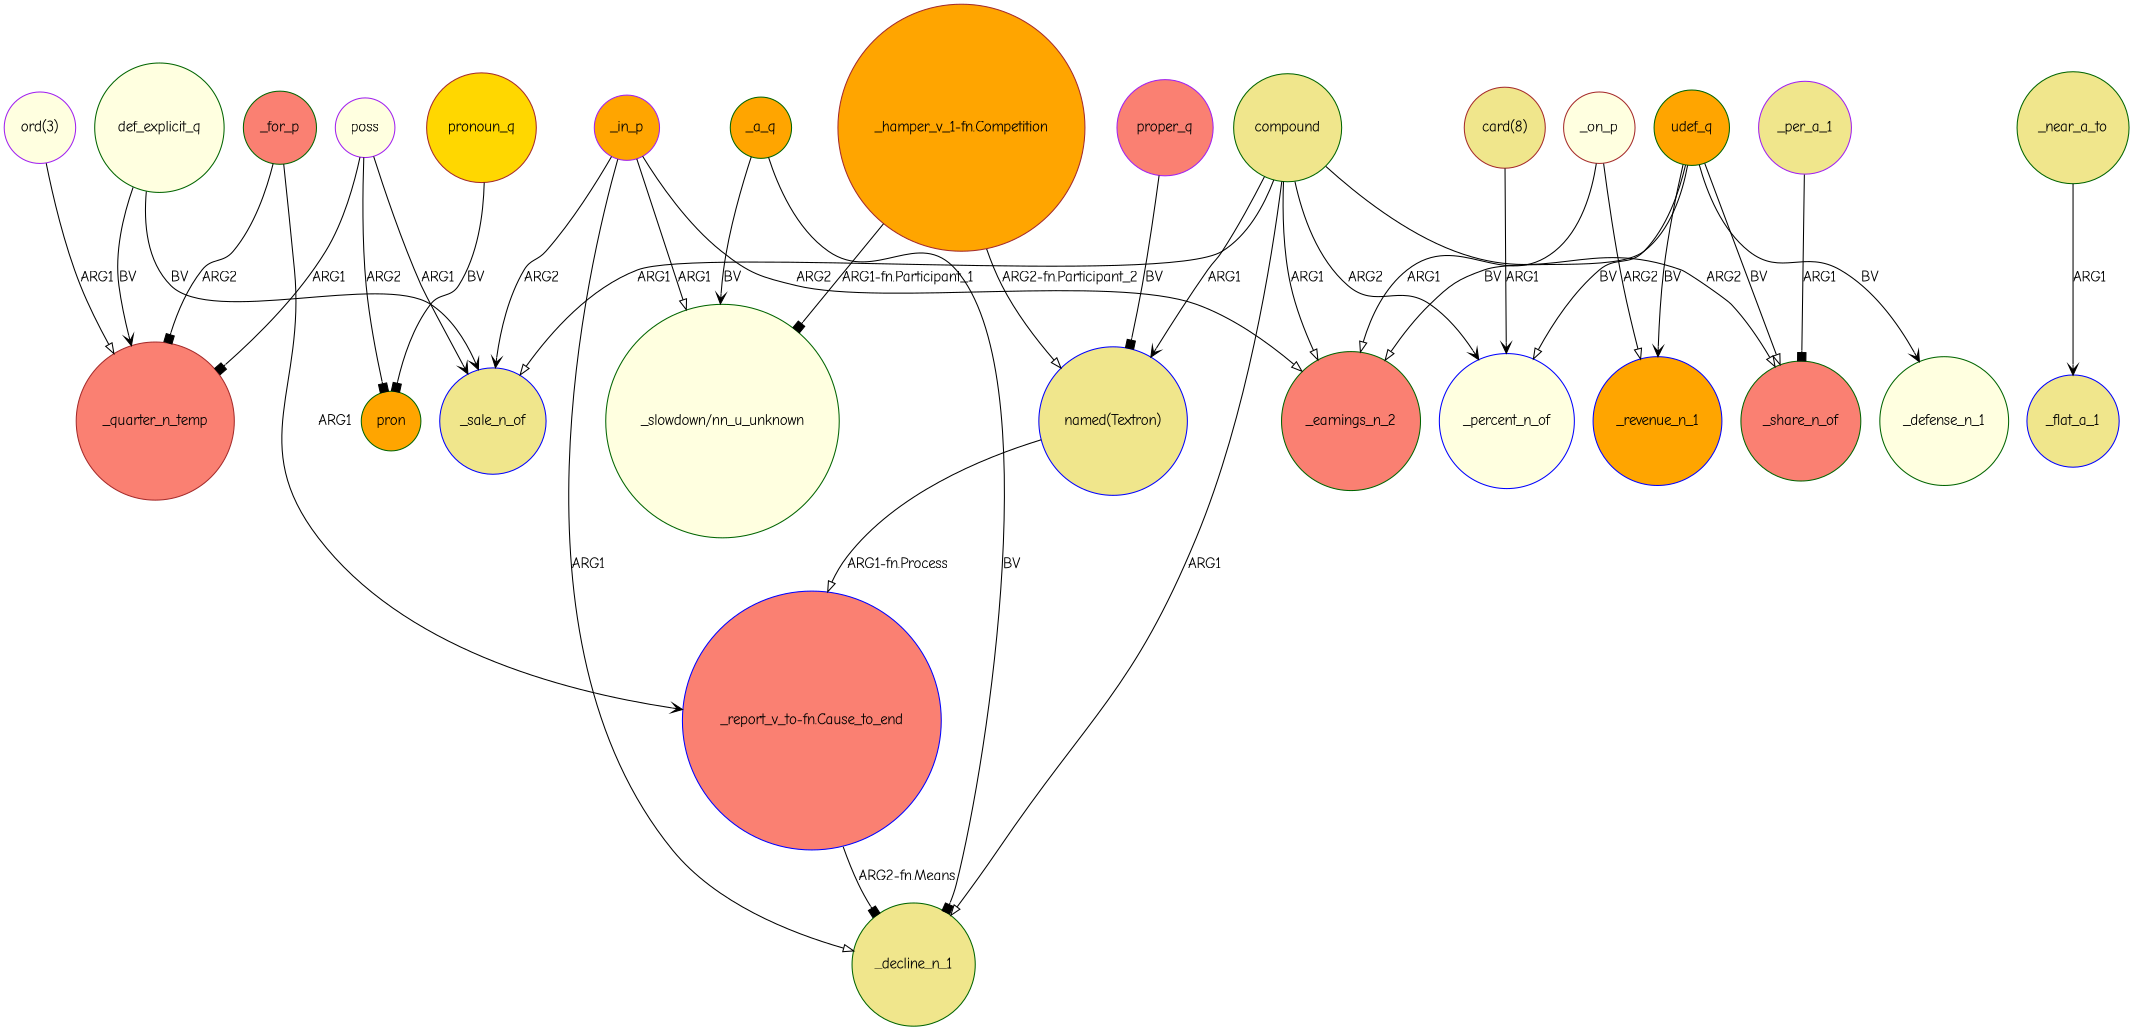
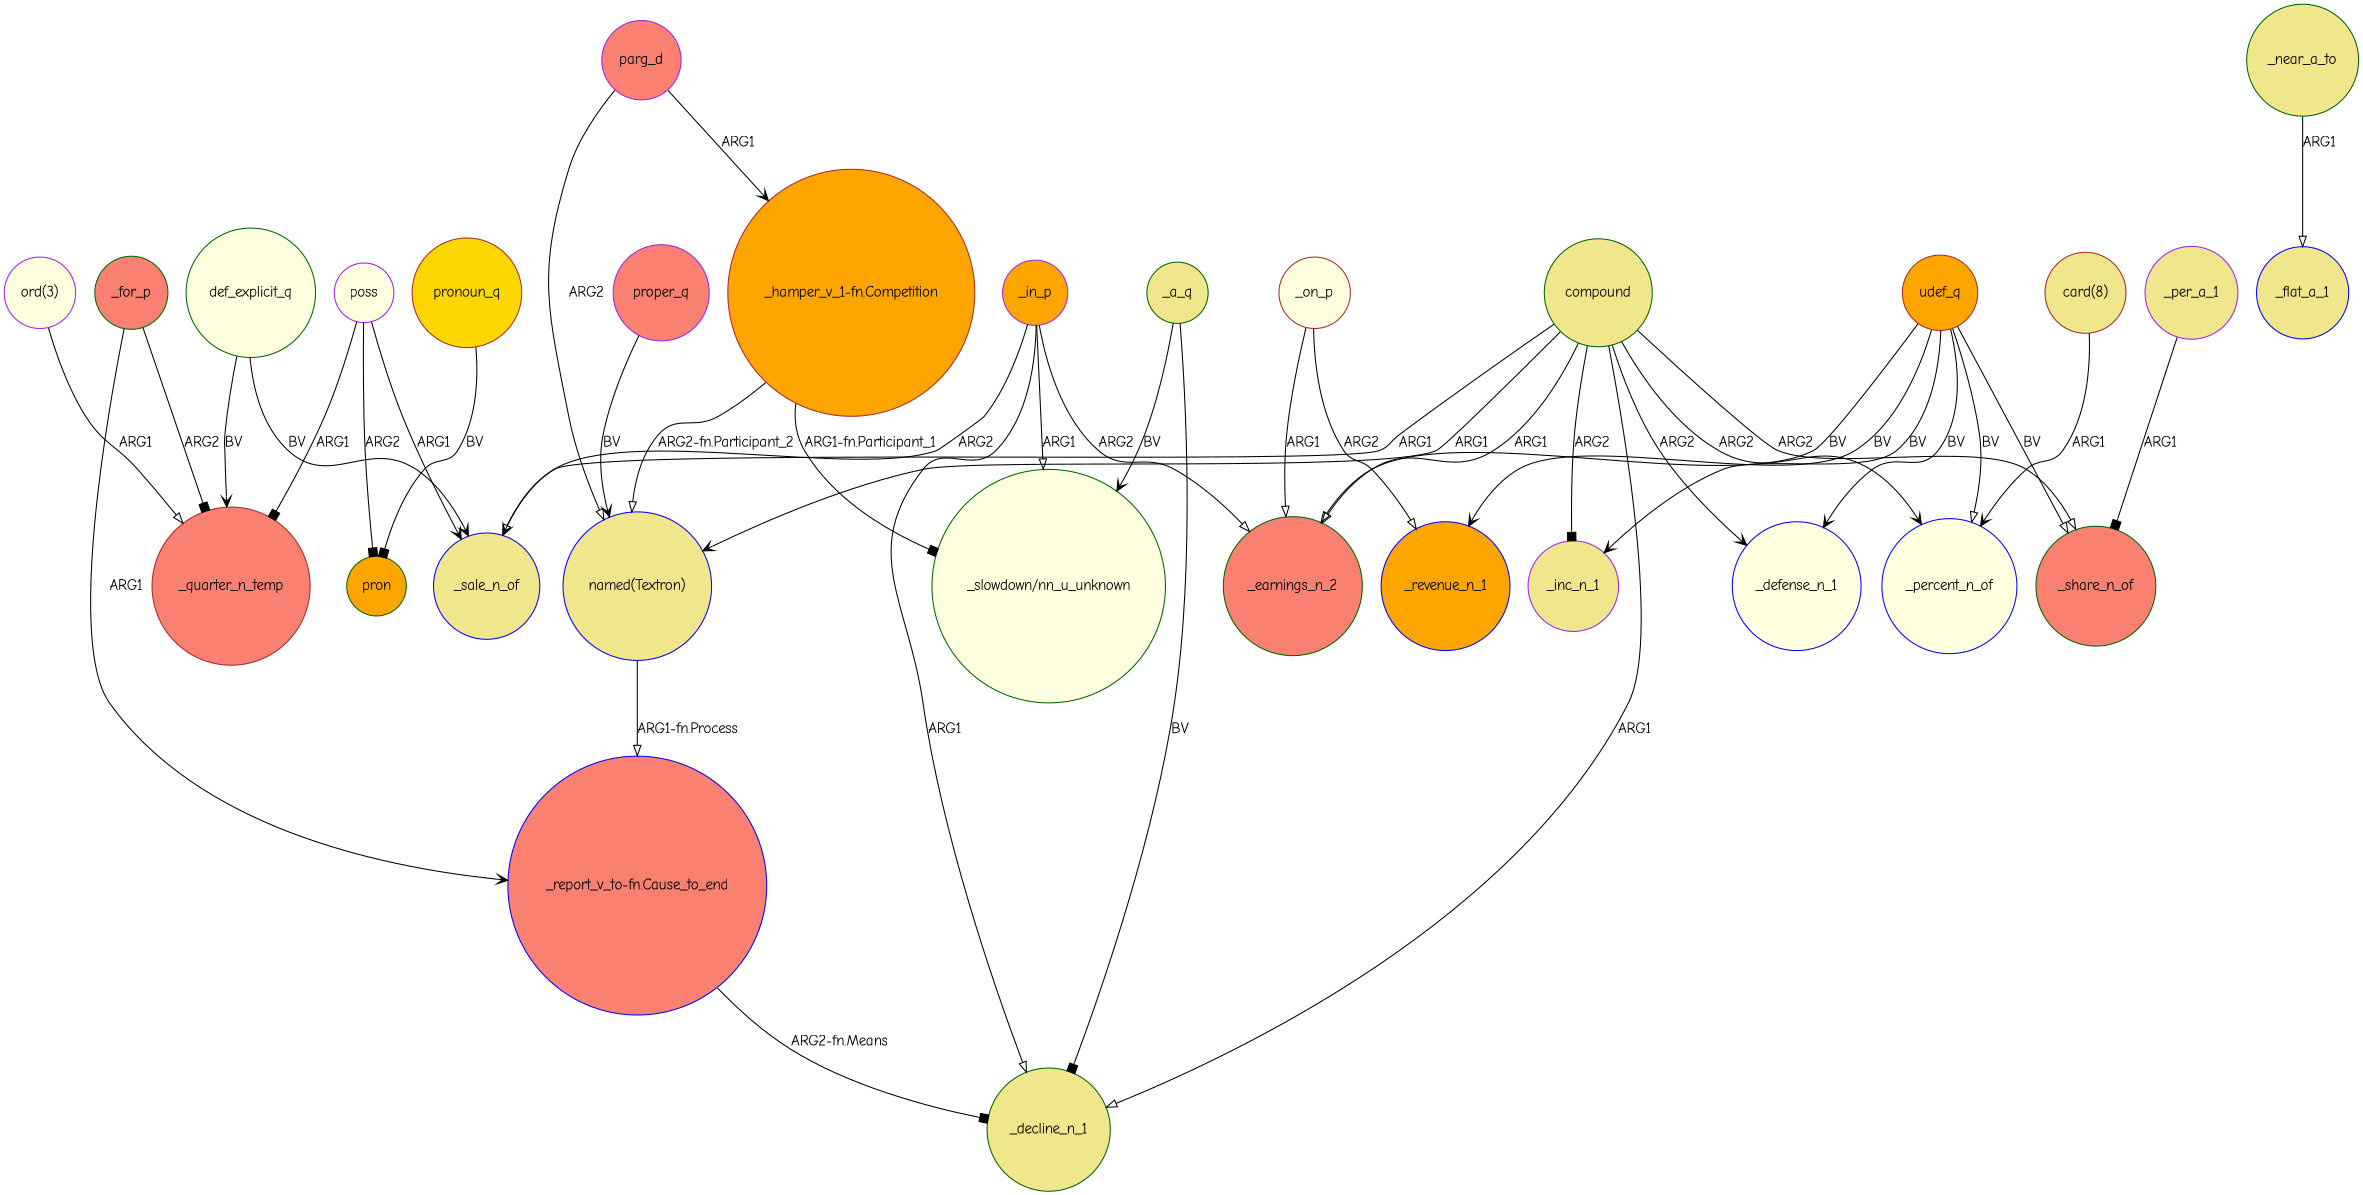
node "parg_d": added
node "_a_q": fillcolor orange -> khaki
node "udef_q": color darkgreen -> brown
edge "proper_q" -> "named(Textron)": arrowhead box -> vee
edge "_near_a_to" -> "_flat_a_1": arrowhead vee -> onormal
node "_defense_n_1": color darkgreen -> blue
edge "compound" -> "_defense_n_1": added, label "ARG2"
node "_inc_n_1": added
